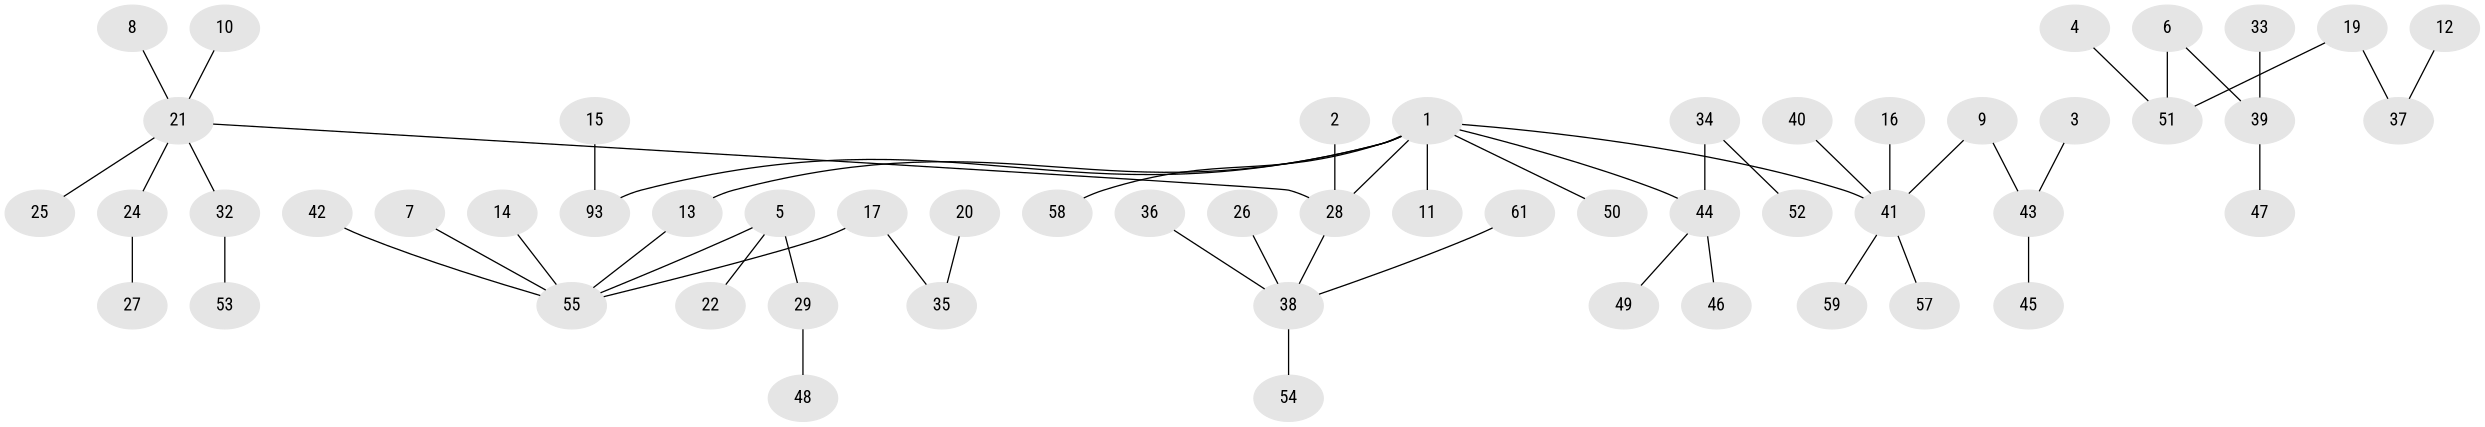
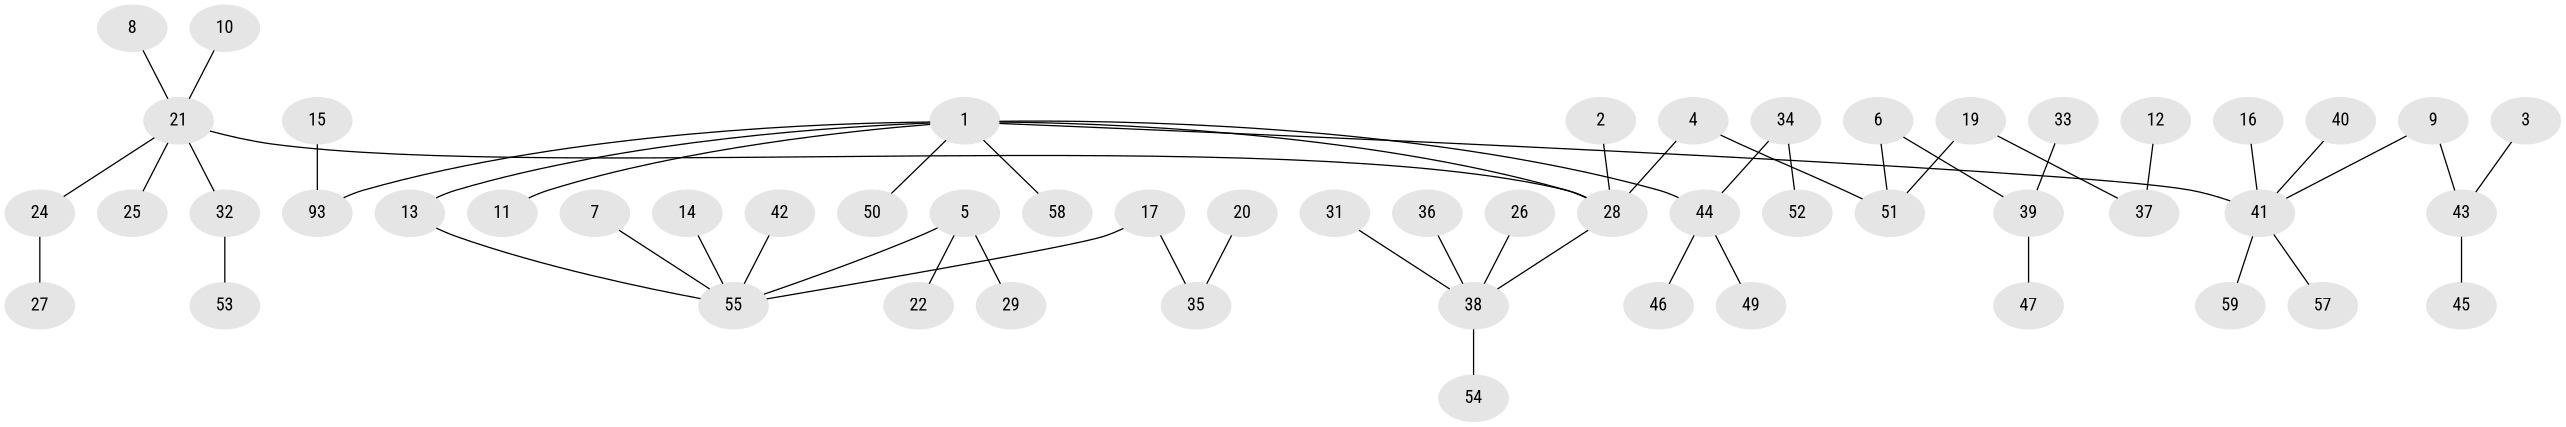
edge "4" -- "28": added
node "61": label "61" -> "31"
node "48": removed
